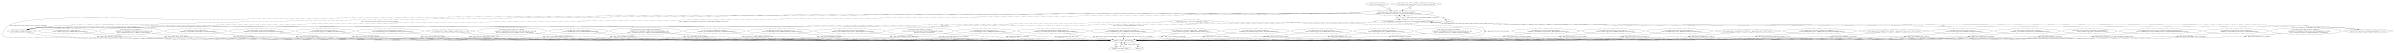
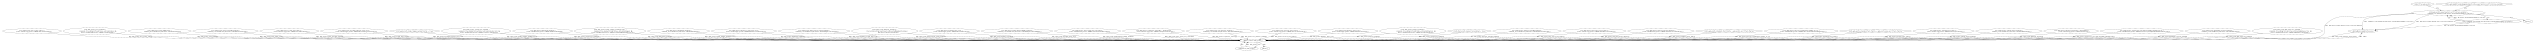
node "(Call,web_prefs.experimental_notifications_enabled)": label "(Call,web_prefs.experimental_notifications_enabled)" -> "(Call,web_kWebKitLoadsImagesAutomatically.experimental_notifications_enabled)"
edge "(Call,font_prefs.javascript_enabled = true)" -> "(MethodReturn,WebPreferences)": now "(Return,return web_prefs;)" -> "(MethodReturn,WebPreferences)"
node "(Identifier,switches::kEnableDesktopNotifications)": removed
